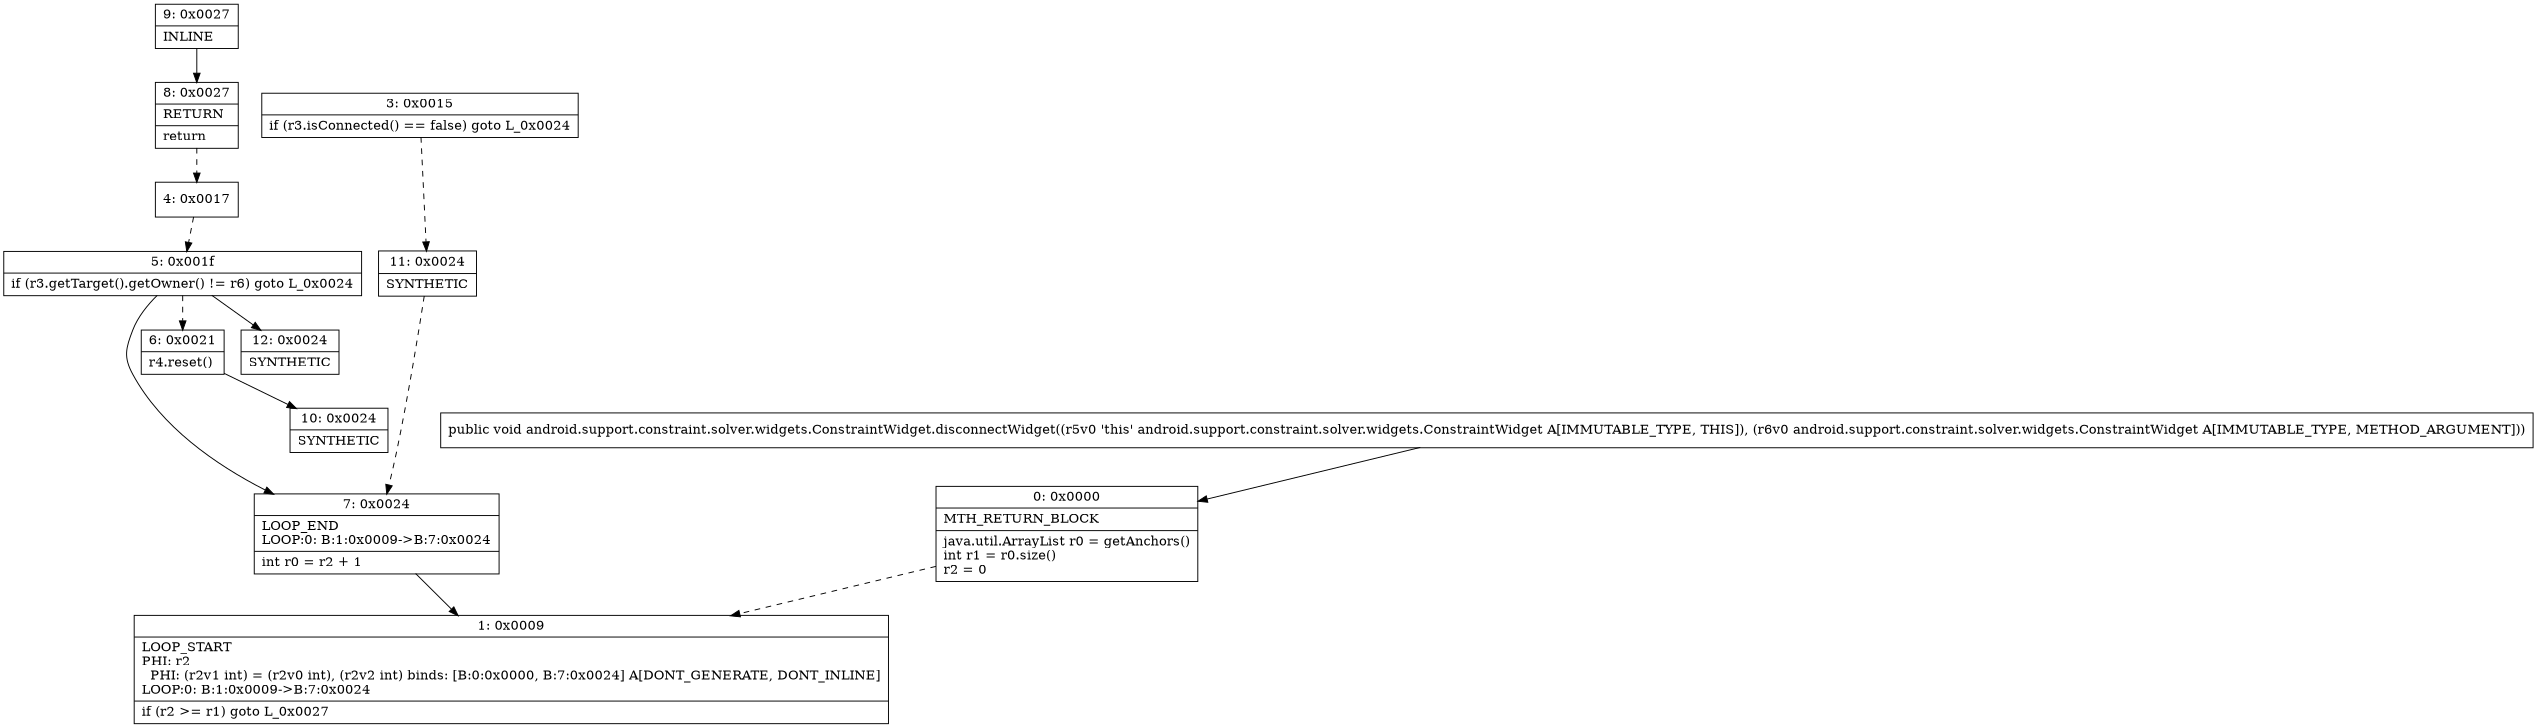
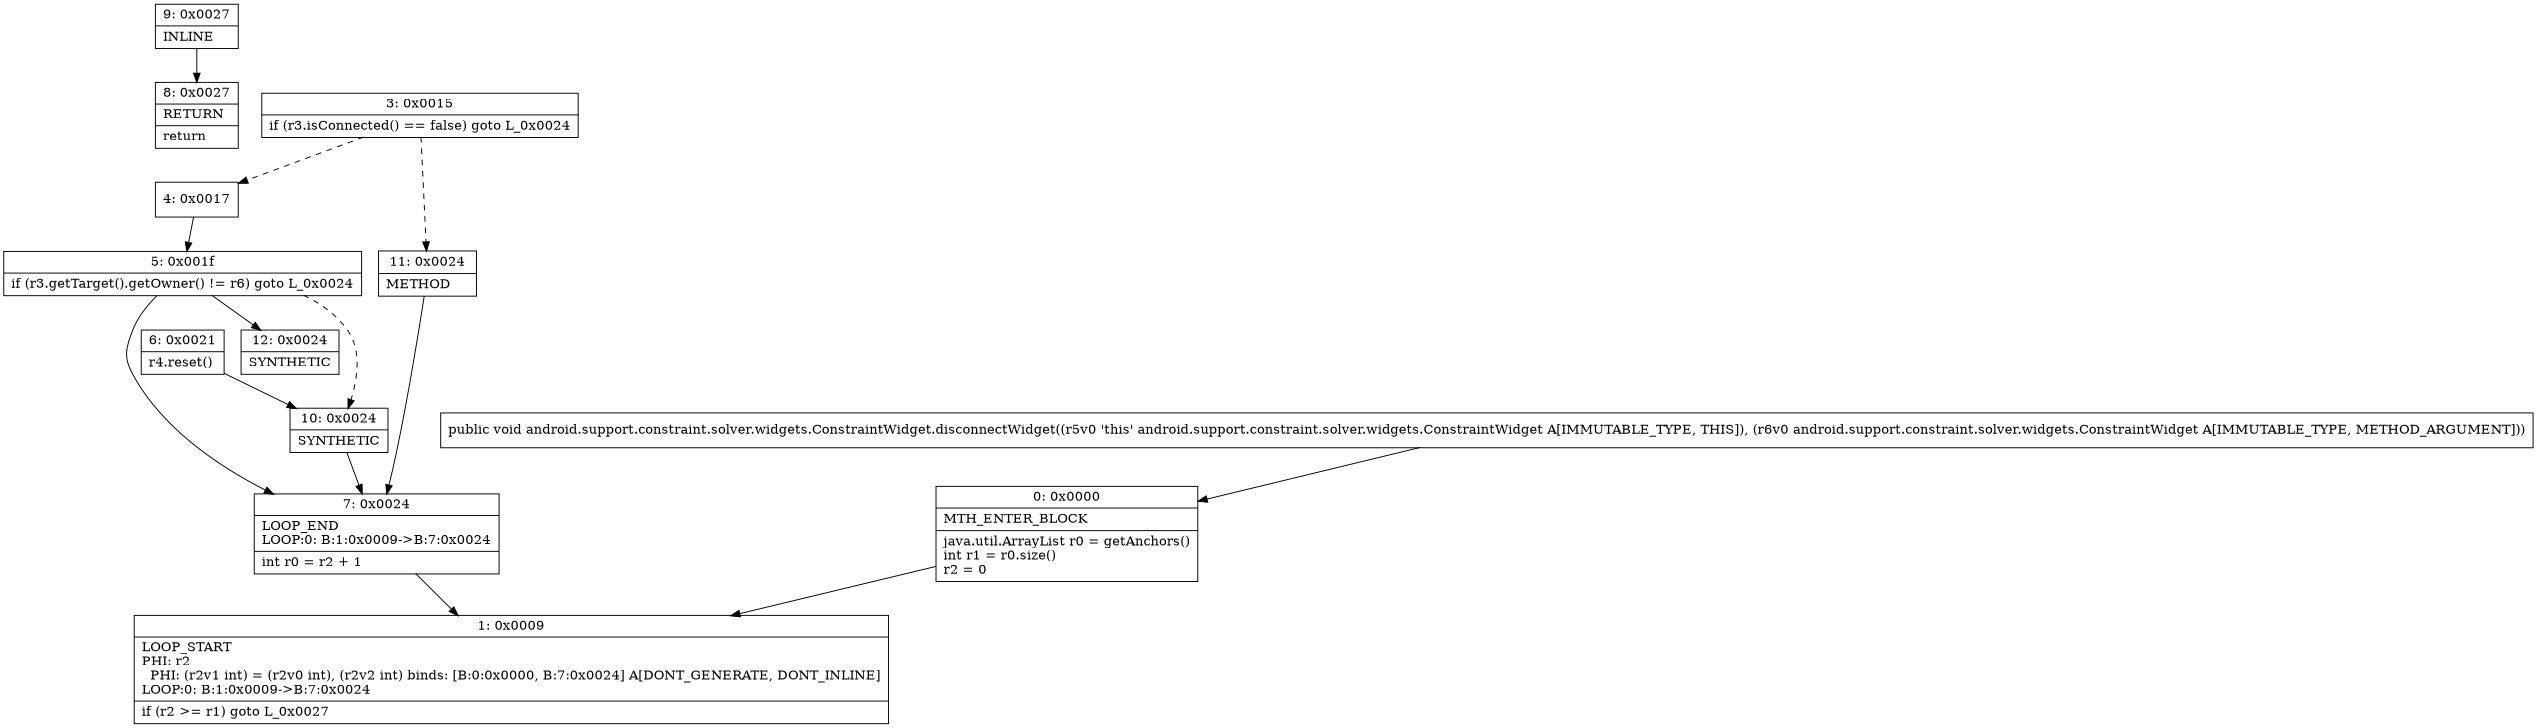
edge "8: 0x0027" -> "4: 0x0017": now "3: 0x0015" -> "4: 0x0017"
edge "4: 0x0017" -> "5: 0x001f": style dashed -> solid
node "11: 0x0024": text "SYNTHETIC" -> "METHOD"
edge "5: 0x001f" -> "6: 0x0021": now "5: 0x001f" -> "10: 0x0024"
edge "11: 0x0024" -> "7: 0x0024": style dashed -> solid
edge "10: 0x0024" -> "7: 0x0024": added
node "0: 0x0000": text "MTH_RETURN_BLOCK" -> "MTH_ENTER_BLOCK"
edge "0: 0x0000" -> "1: 0x0009": style dashed -> solid
